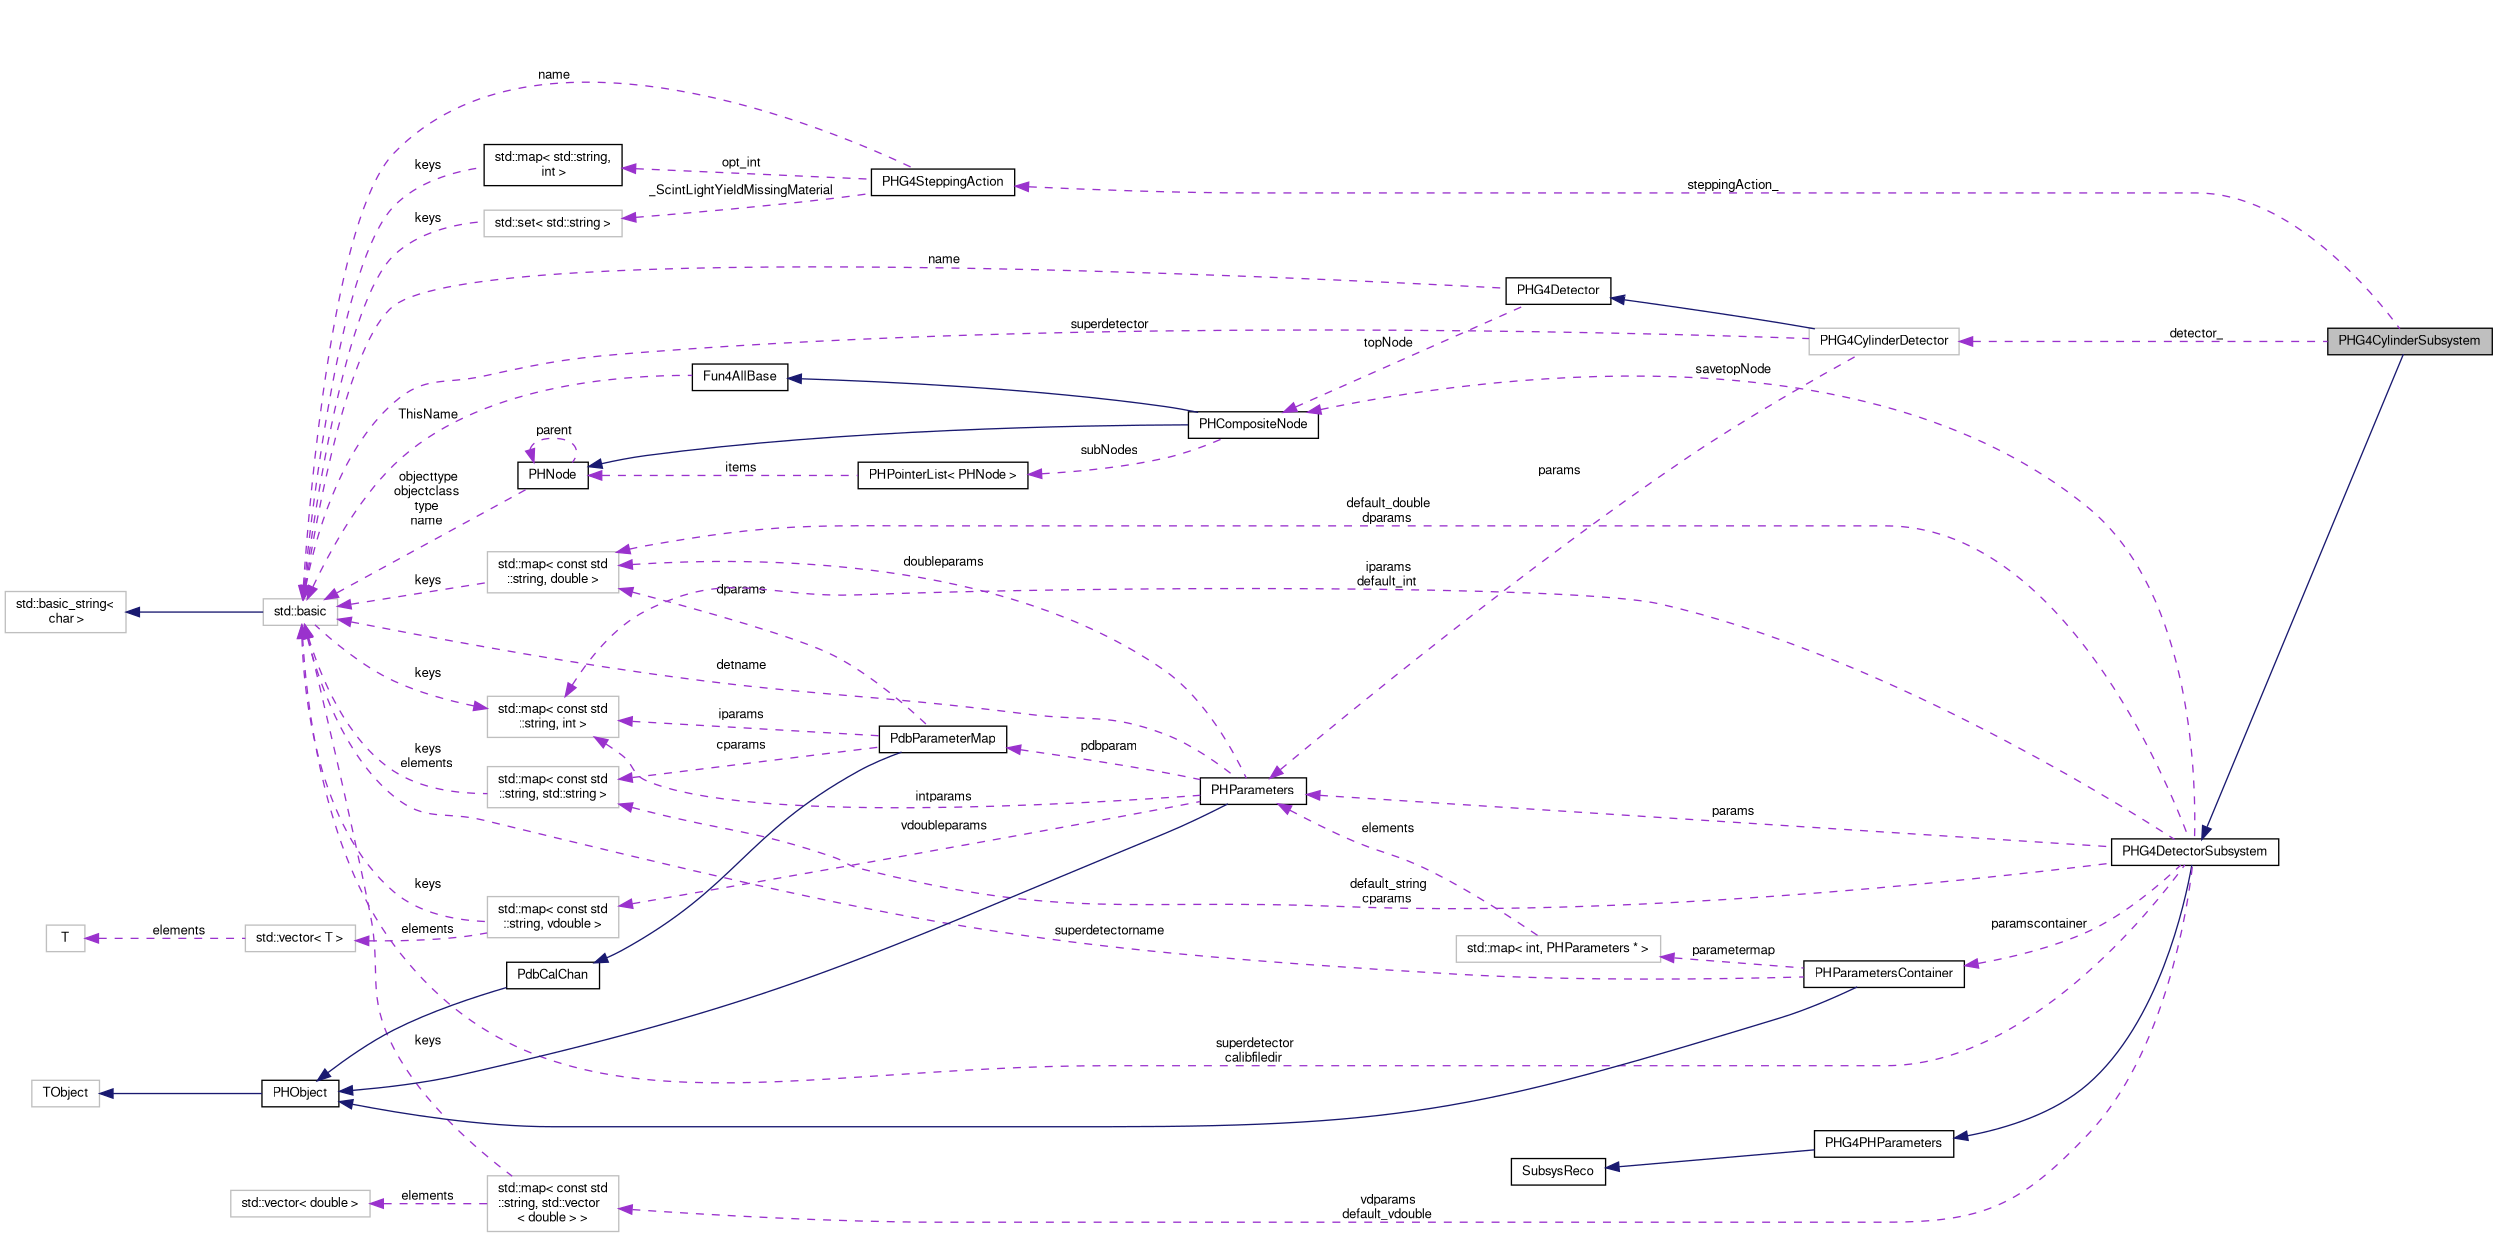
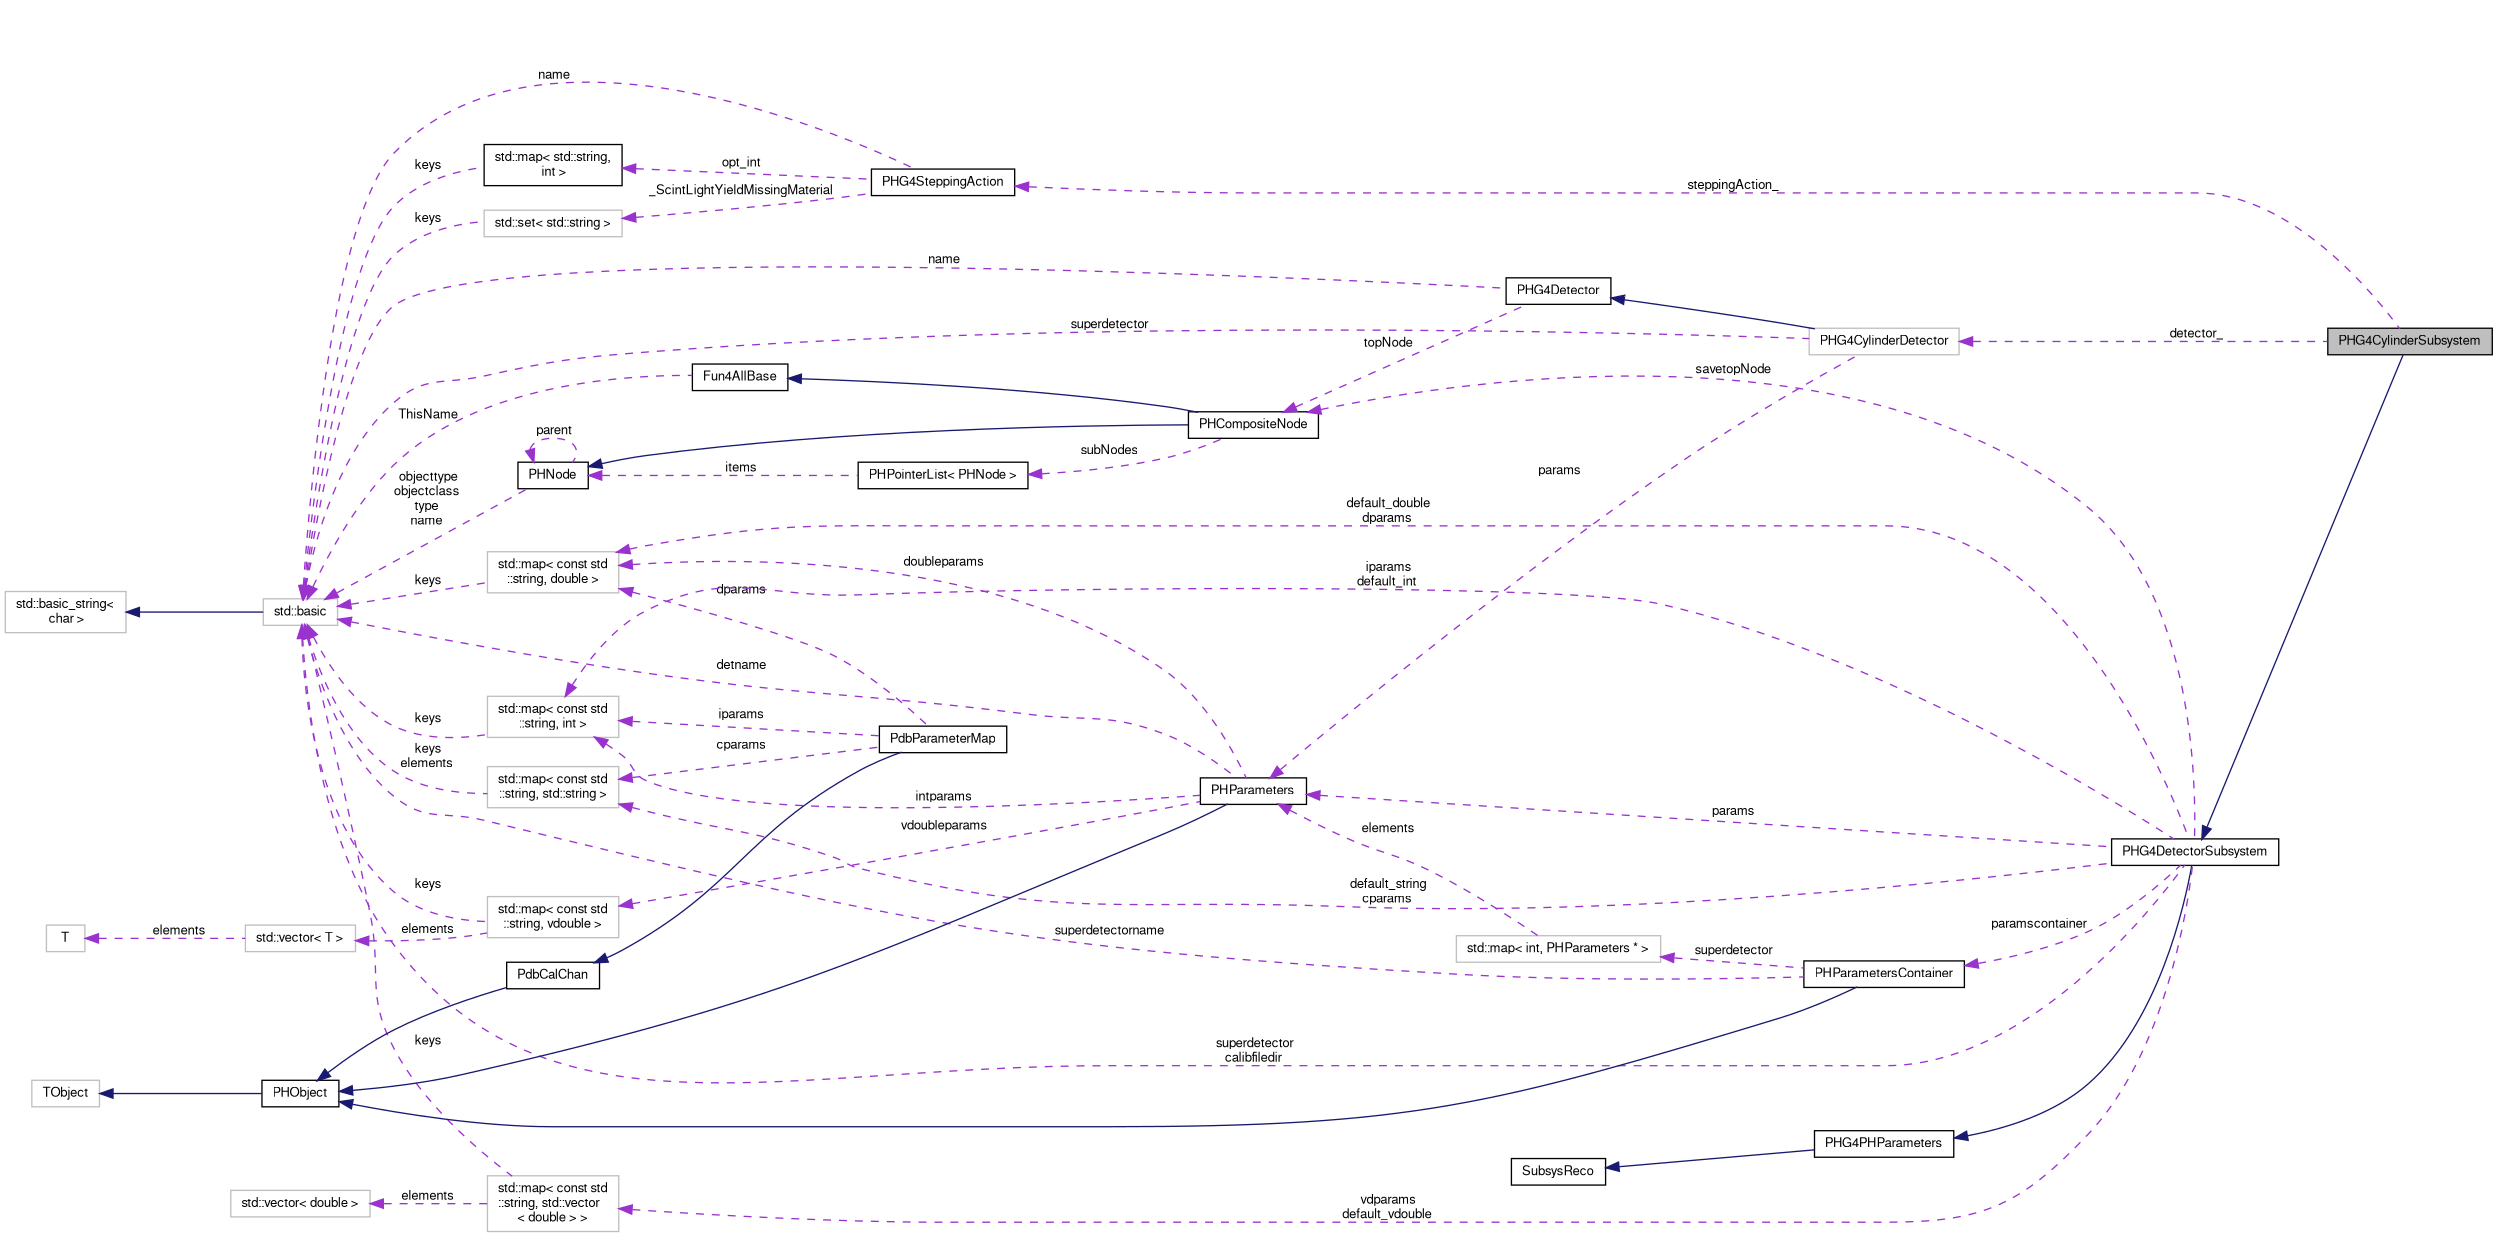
edge "std::basic" -> "std::map< const std ::string, int >": reversed
edge "PHParameters" -> "PdbParameterMap": removed, label "pdbparam"
edge "PHParametersContainer" -> "std::map< int, PHParameters * >": label " parametermap" -> " superdetector"
